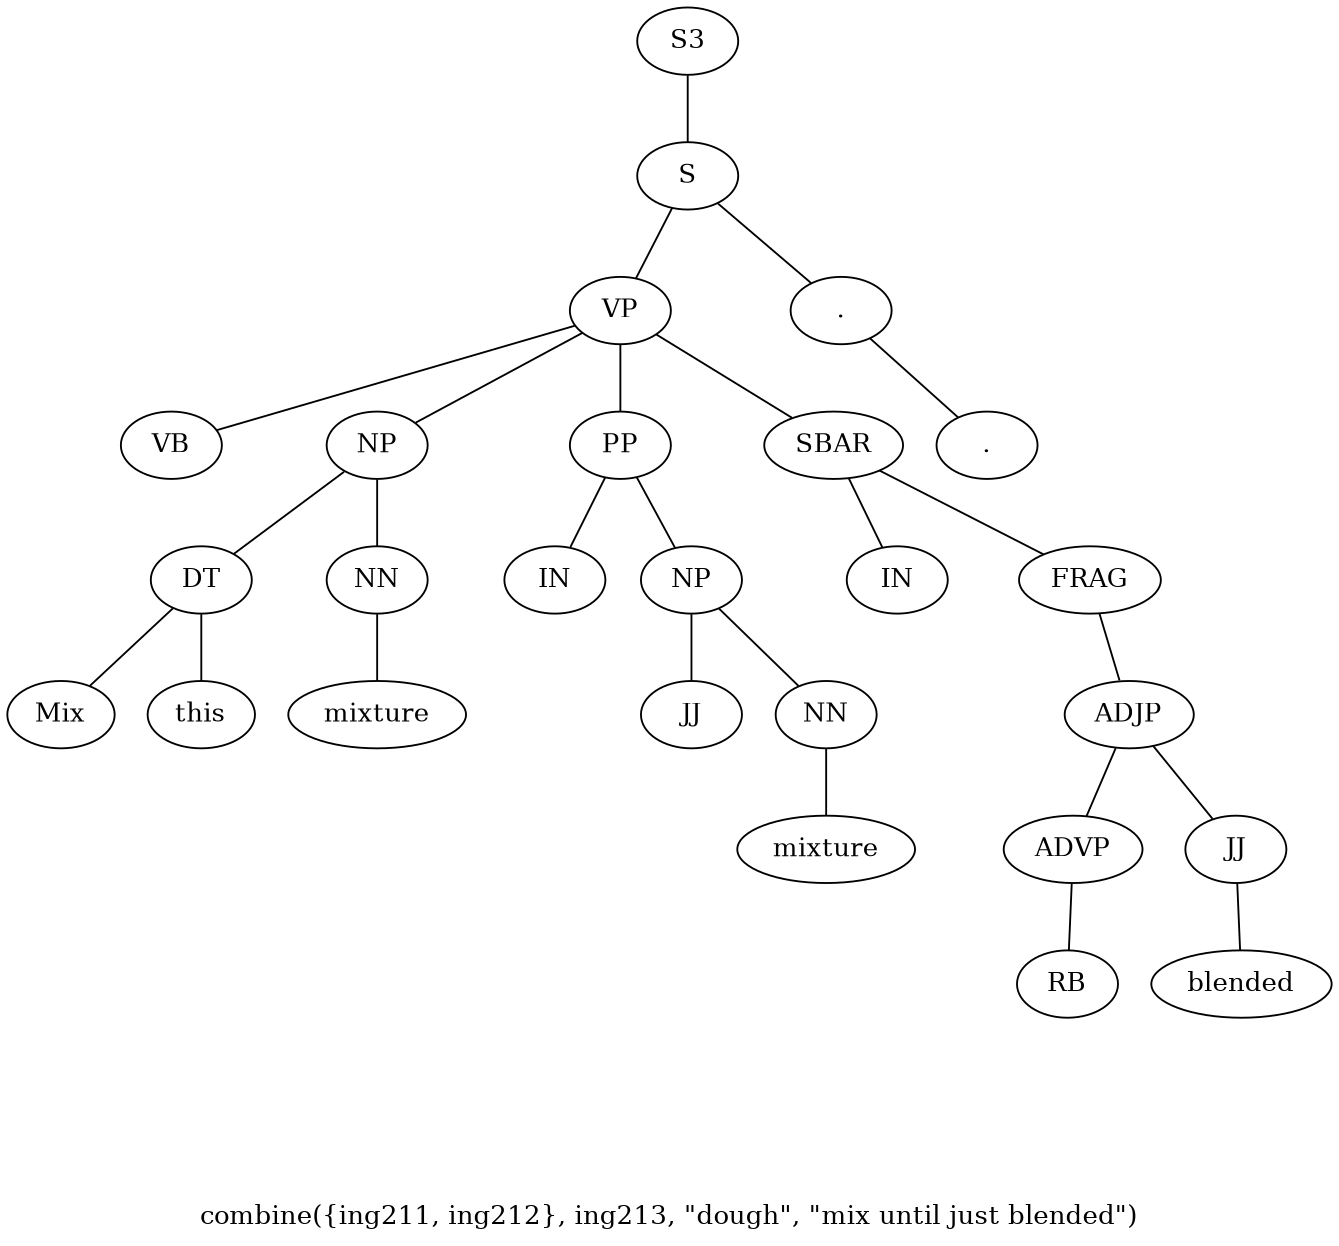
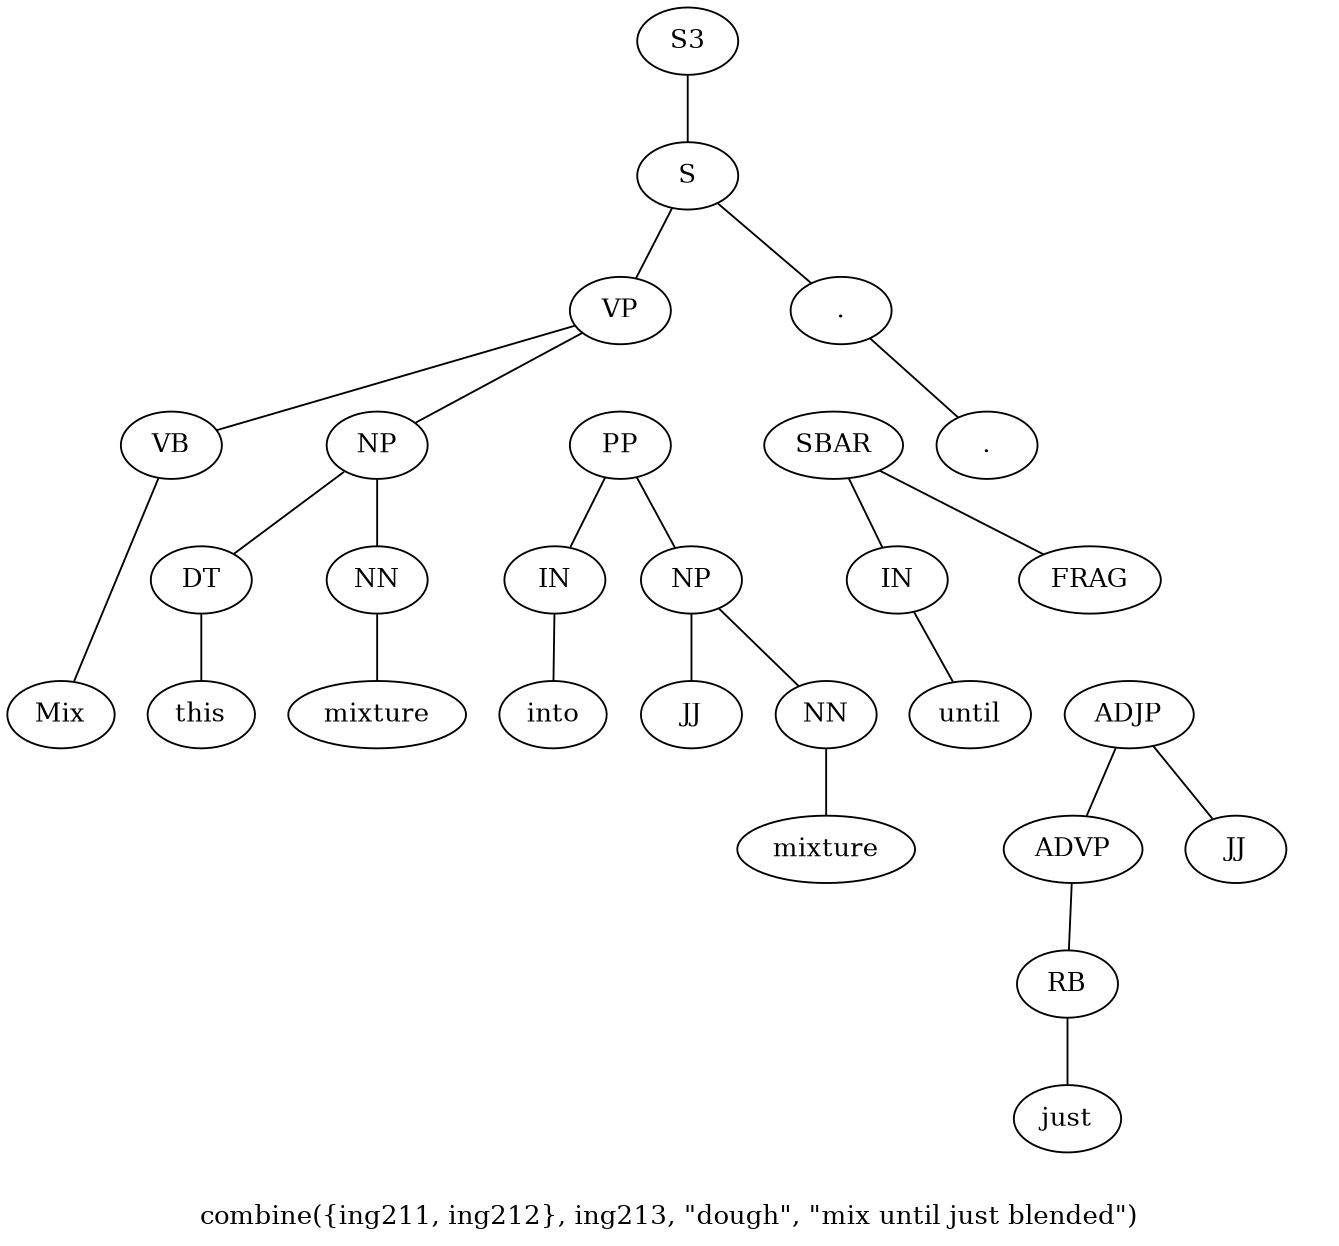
edge "VP" -- "SBAR": removed
edge "VP" -- "PP": removed
edge "DT" -- "Mix": now "VB" -- "Mix"
edge "FRAG" -- "ADJP": removed
node "into": added
node "until": added
node "blended": removed
node "just": added
